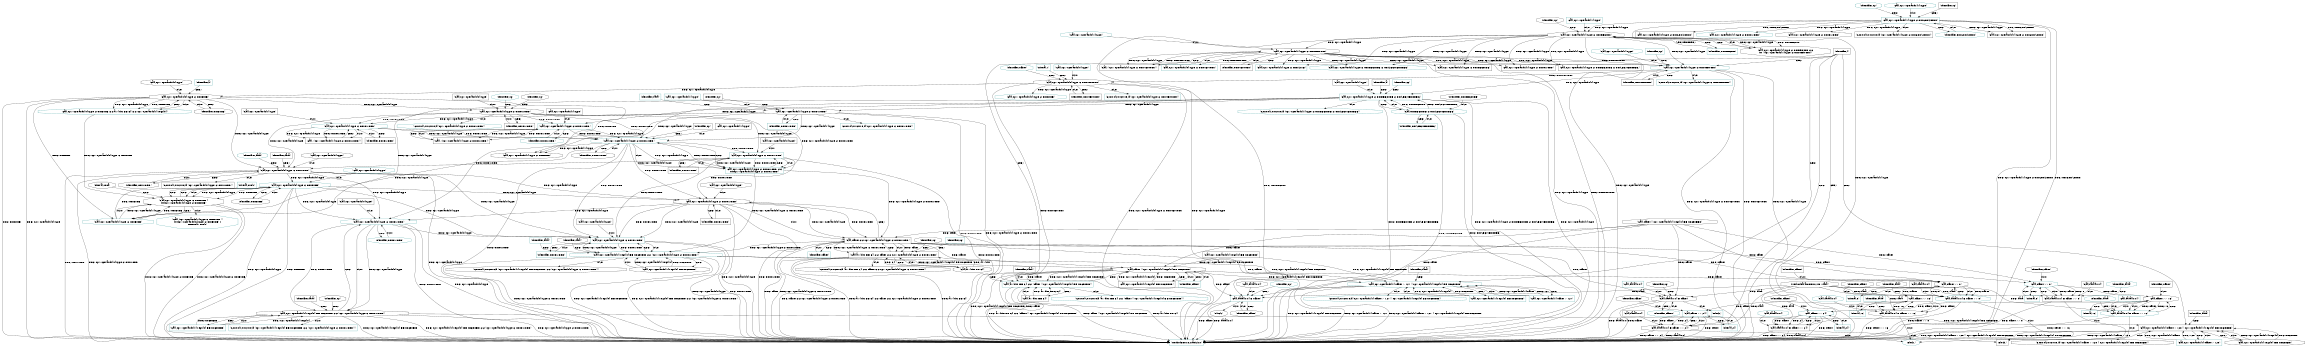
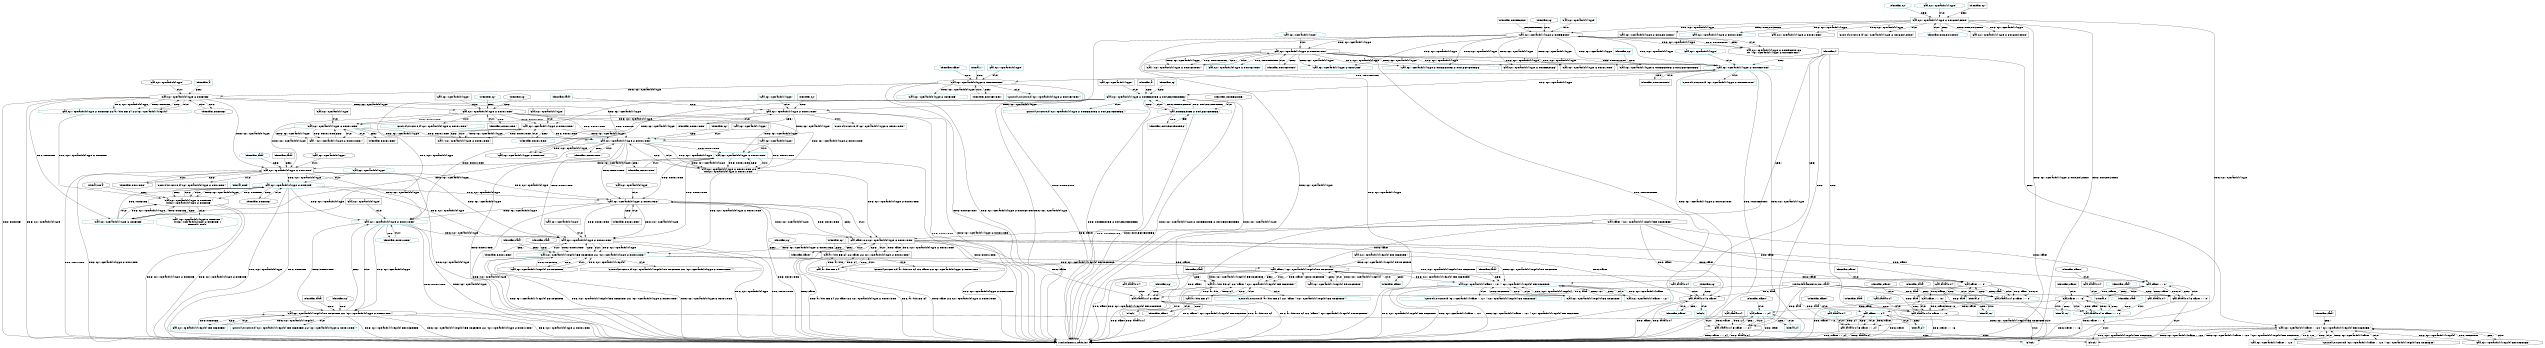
edge "(Call,op->operands[1].type & OT_REGALL)" -> "(Identifier,OT_REGALL)": removed, label "CFG:"
node "(Call,op->operands[1].type & ALL_SIZE)": shape box -> octagon
edge "(Identifier,OT_SEGMENTREG)" -> "(Call,OT_REGTYPE & OT_SEGMENTREG)": label "AST: " -> "EIP: "
edge "(Call,offset && op->operands[0].type & OT_QWORD)" -> "(Call,offset || op->operands[1].regs[0] == X86R_RIP)": removed, label "DDG: offset"
